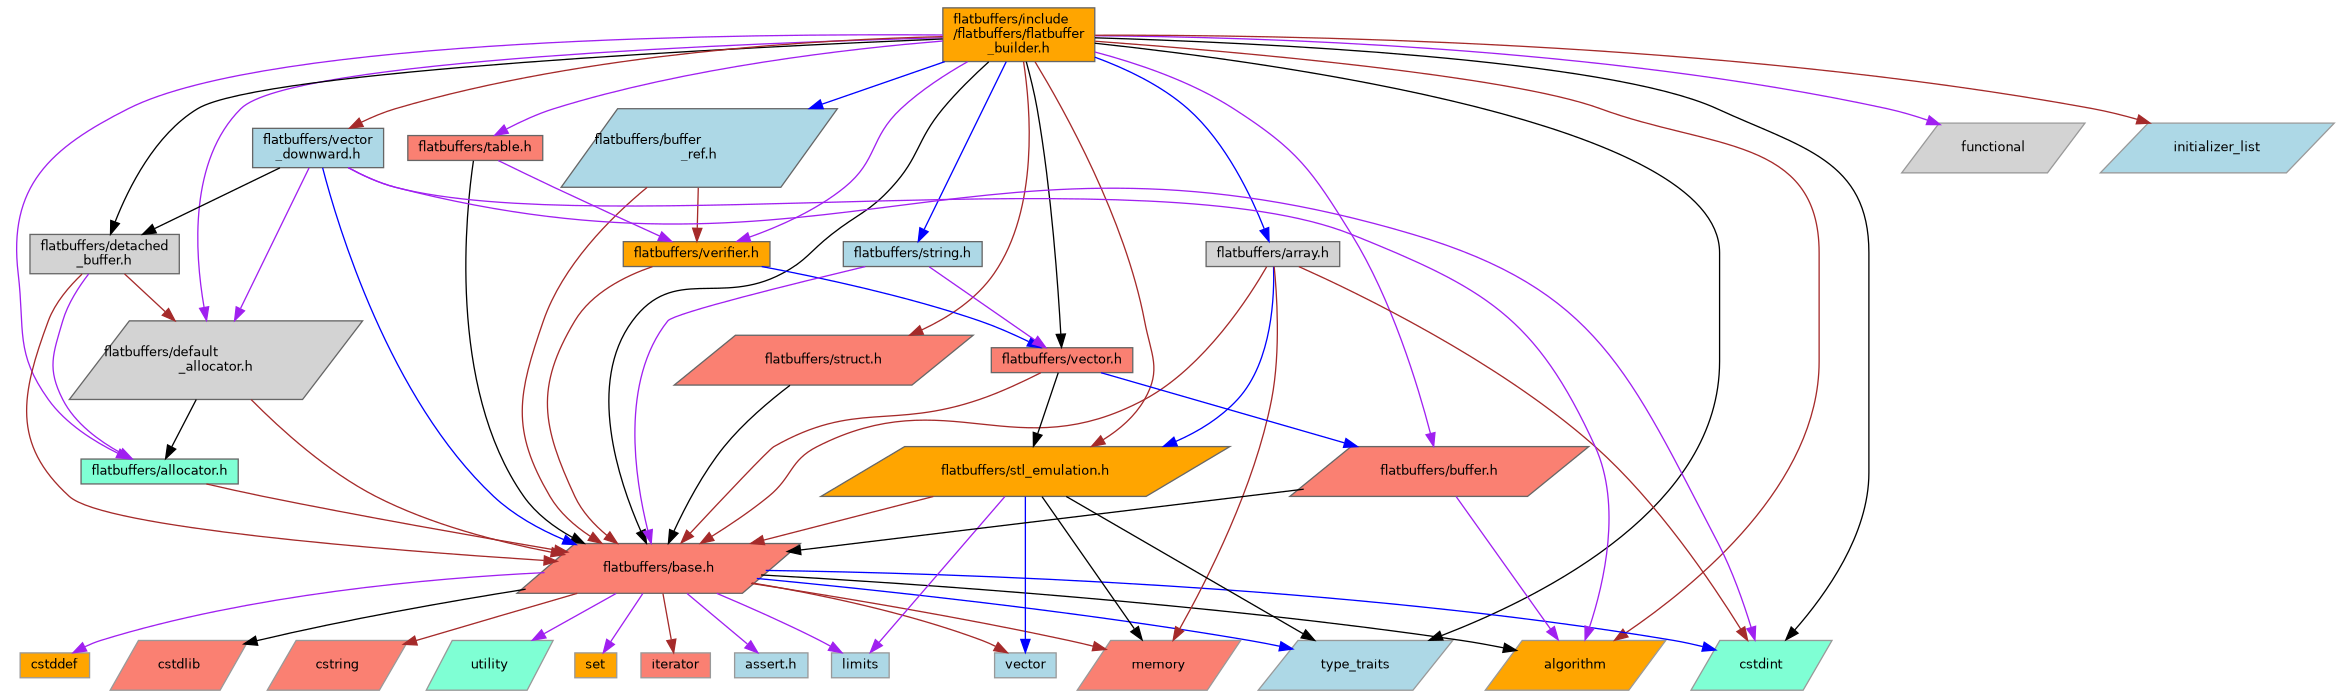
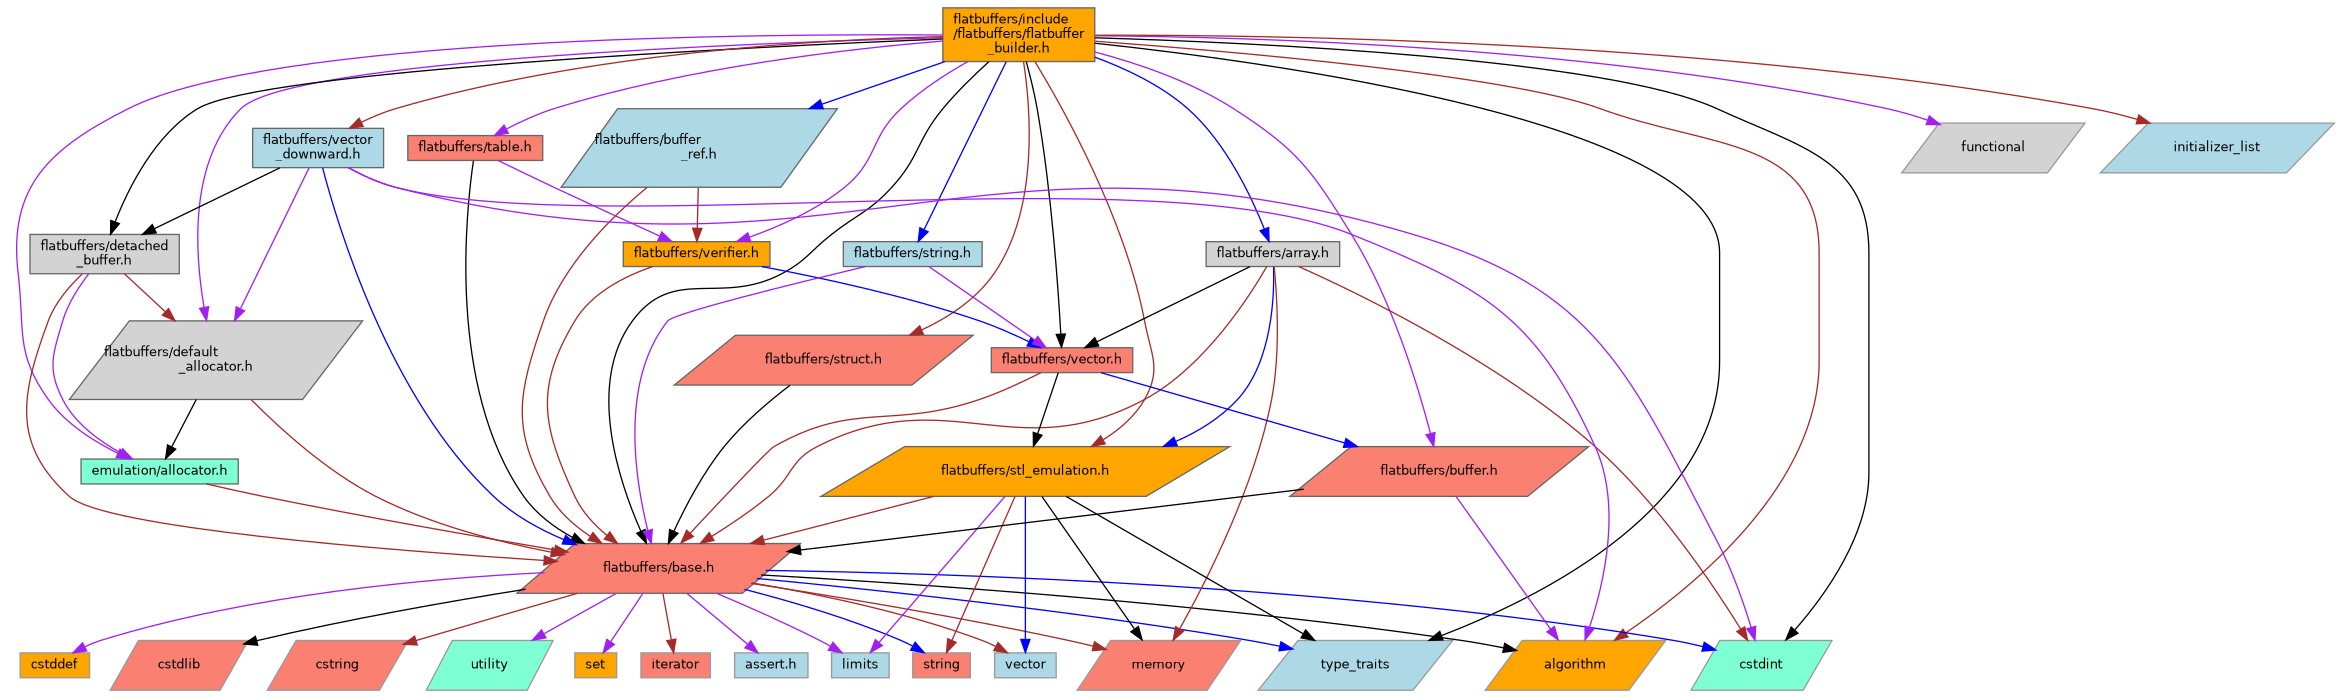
edge "flatbuffers/array.h" -> "flatbuffers/vector.h": added
node "flatbuffers/allocator.h": label "flatbuffers/allocator.h" -> "emulation/allocator.h"
node "string": added
